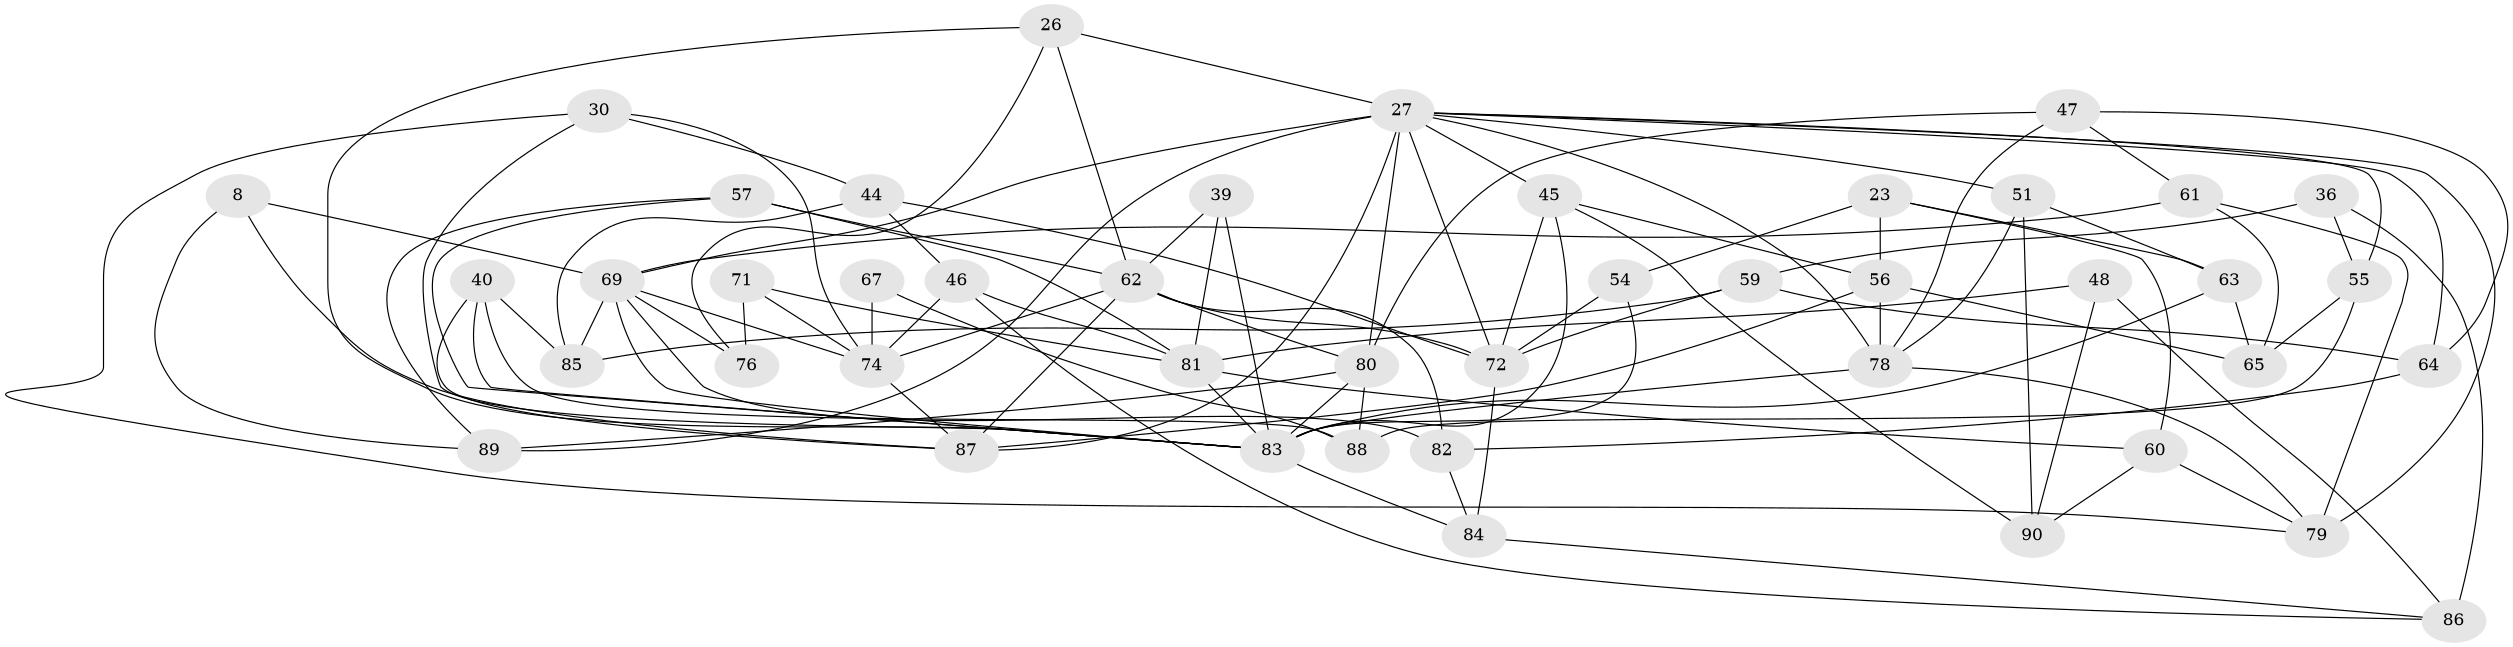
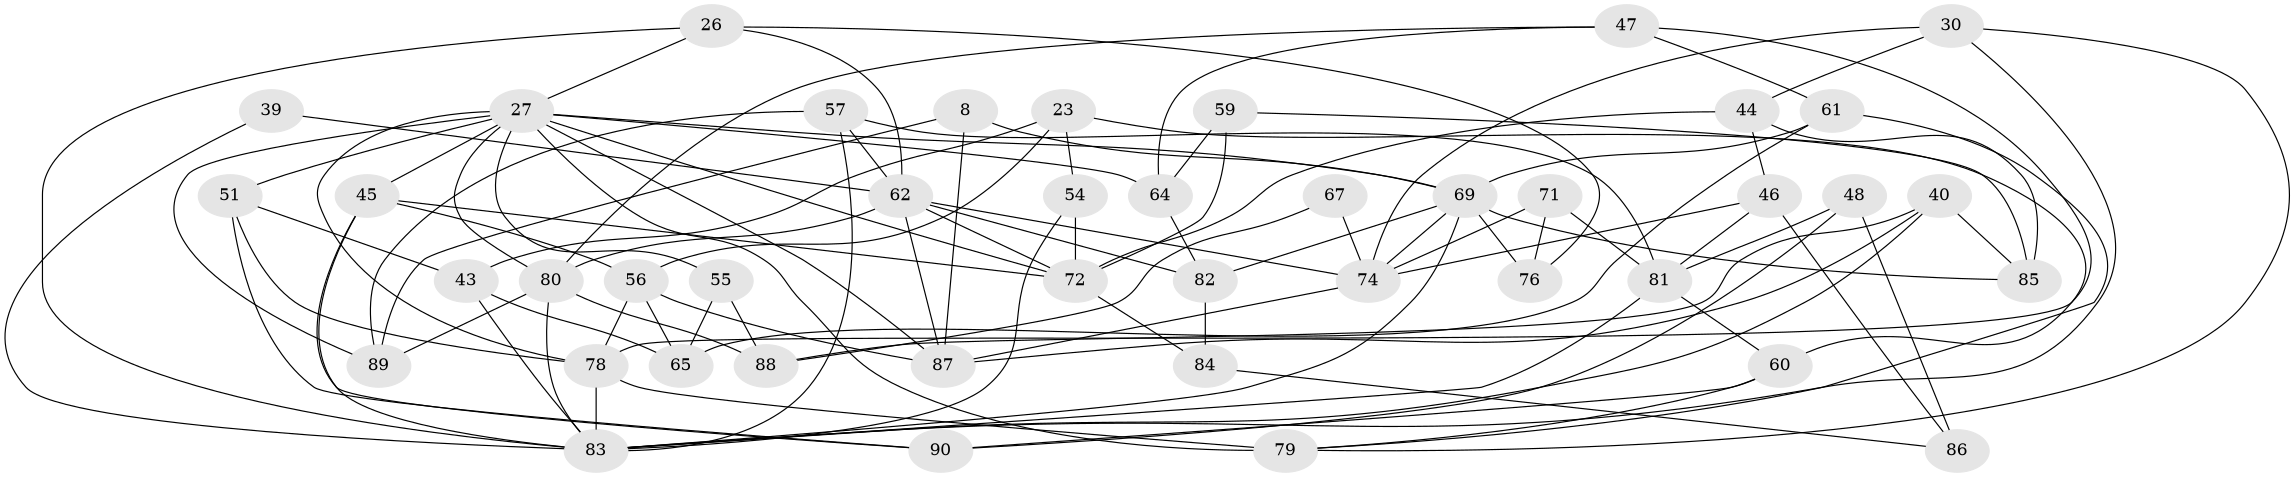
node "36": removed
edge "39" -- "81": removed
node "63": label "63" -> "43"
edge "83" -- "84": removed
